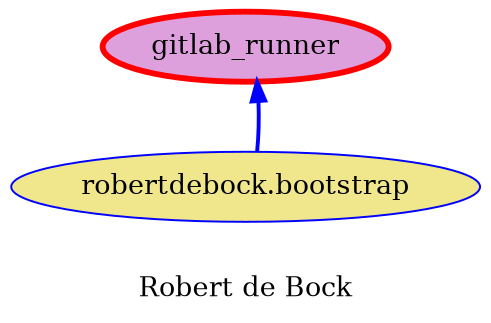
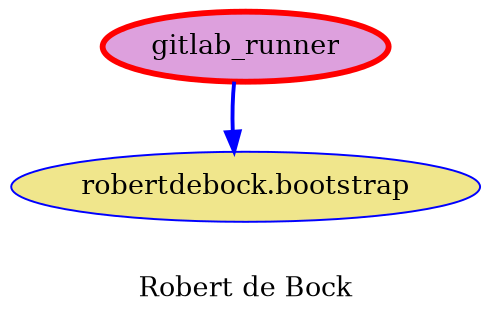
edge "robertdebock.bootstrap" -> "gitlab_runner": reversed
